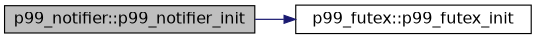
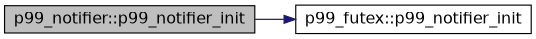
node "p99_futex::p99_futex_init": label "p99_futex::p99_futex_init" -> "p99_futex::p99_notifier_init"
